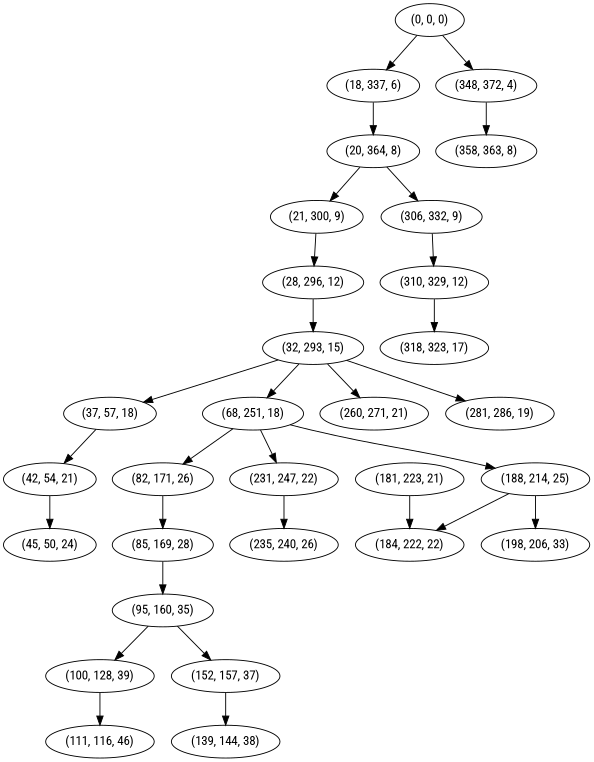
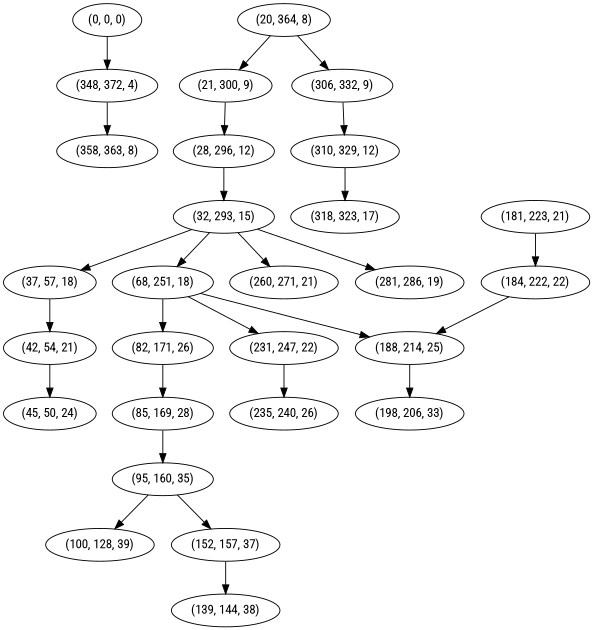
node "(18, 337, 6)": removed
edge "(188, 214, 25)" -> "(184, 222, 22)": reversed
node "(111, 116, 46)": removed
